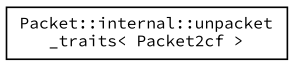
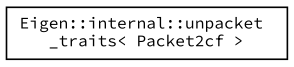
node "Packet::internal::unpacket _traits< Packet2cf >": label "Packet::internal::unpacket _traits< Packet2cf >" -> "Eigen::internal::unpacket _traits< Packet2cf >"
